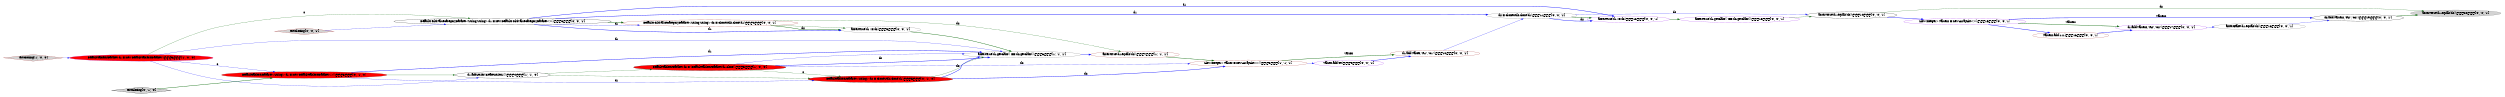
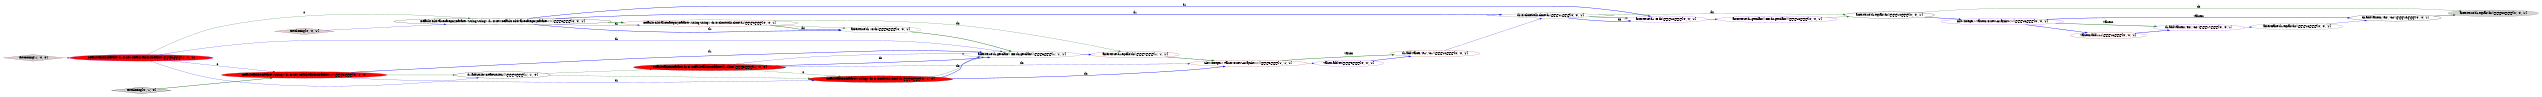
edge "d2 = CloneUtils.clone(d1)@@@11@@@['0', '0', '1']" -> "assertTrue(d1.equals(d2))@@@14@@@['0', '0', '1']": color blue -> darkgreen
node "d2 = CloneUtils.clone(d1)@@@11@@@['0', '0', '1']": shape ellipse -> diamond
